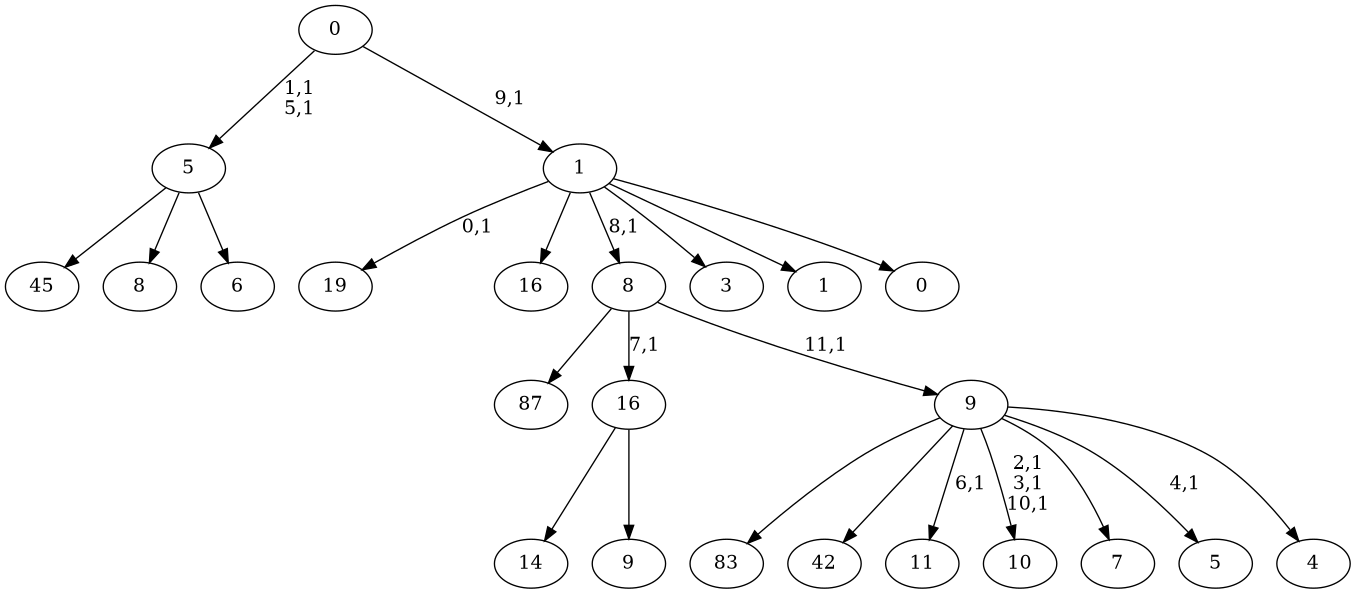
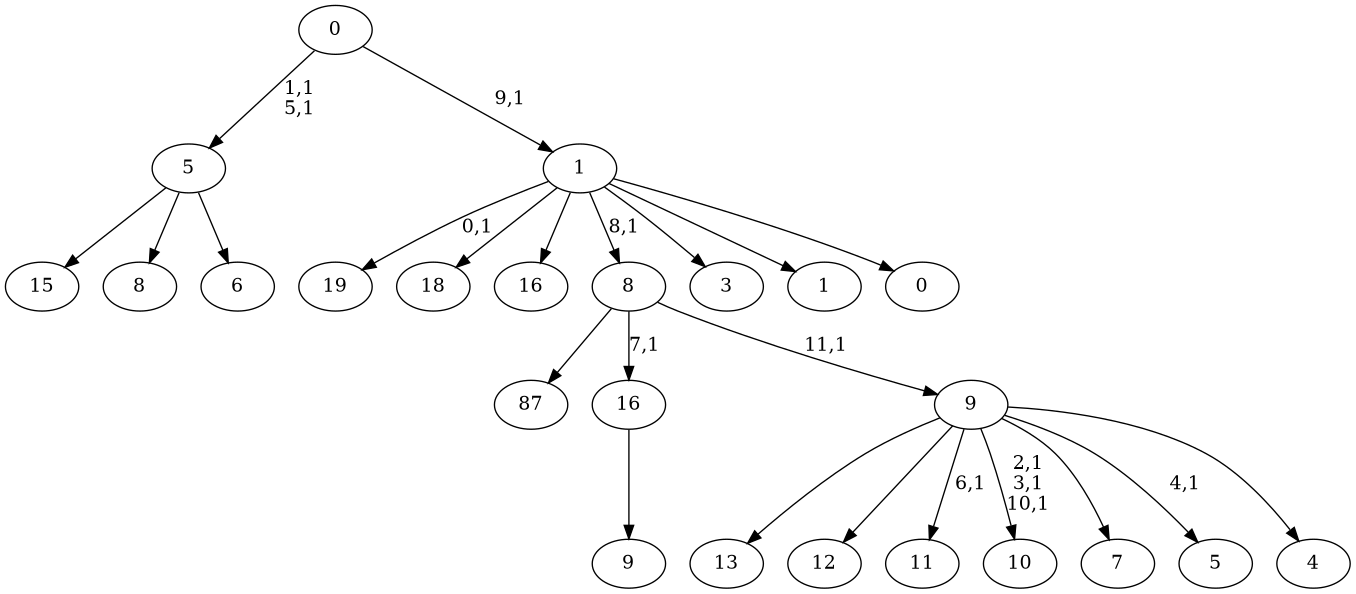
node "45": label "45" -> "15"
node "18": added
node "14": removed
node "83": label "83" -> "13"
node "42": label "42" -> "12"
